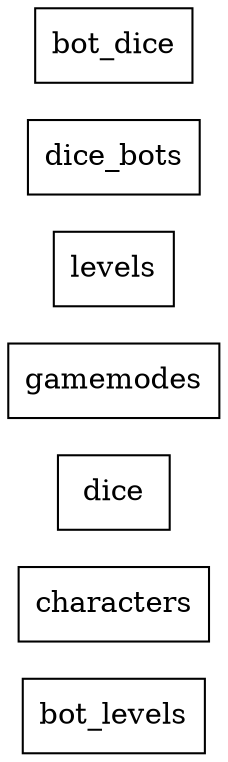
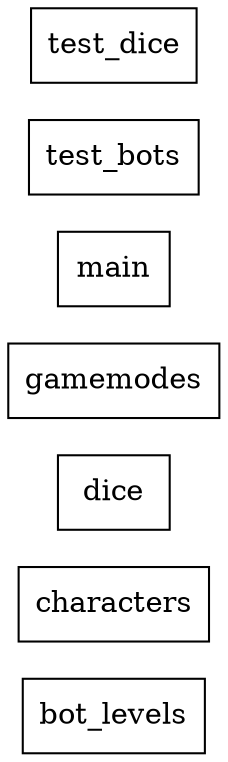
node "bot_dice": label "bot_dice" -> "test_dice"
node "dice_bots": label "dice_bots" -> "test_bots"
node "levels": label "levels" -> "main"
